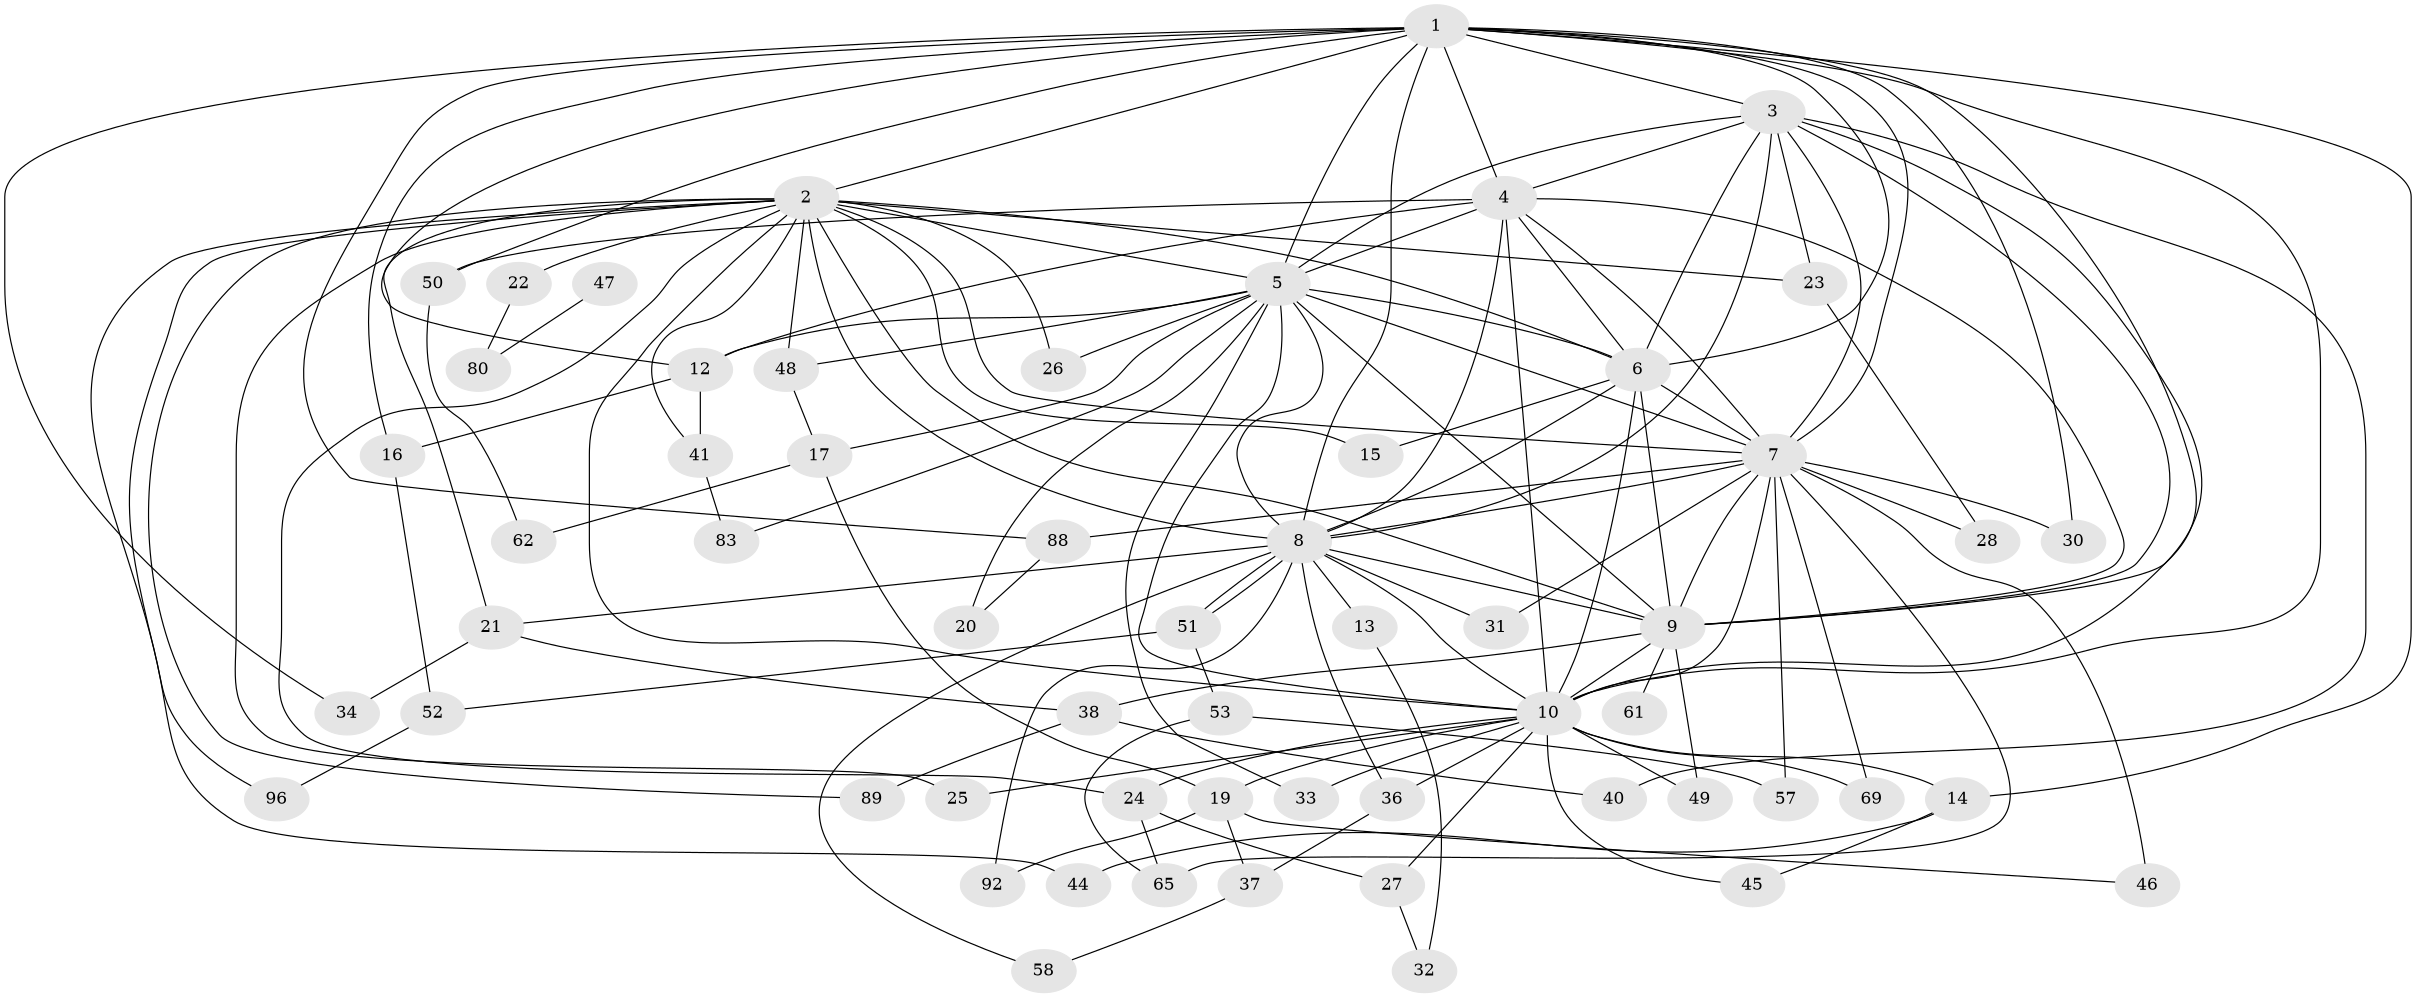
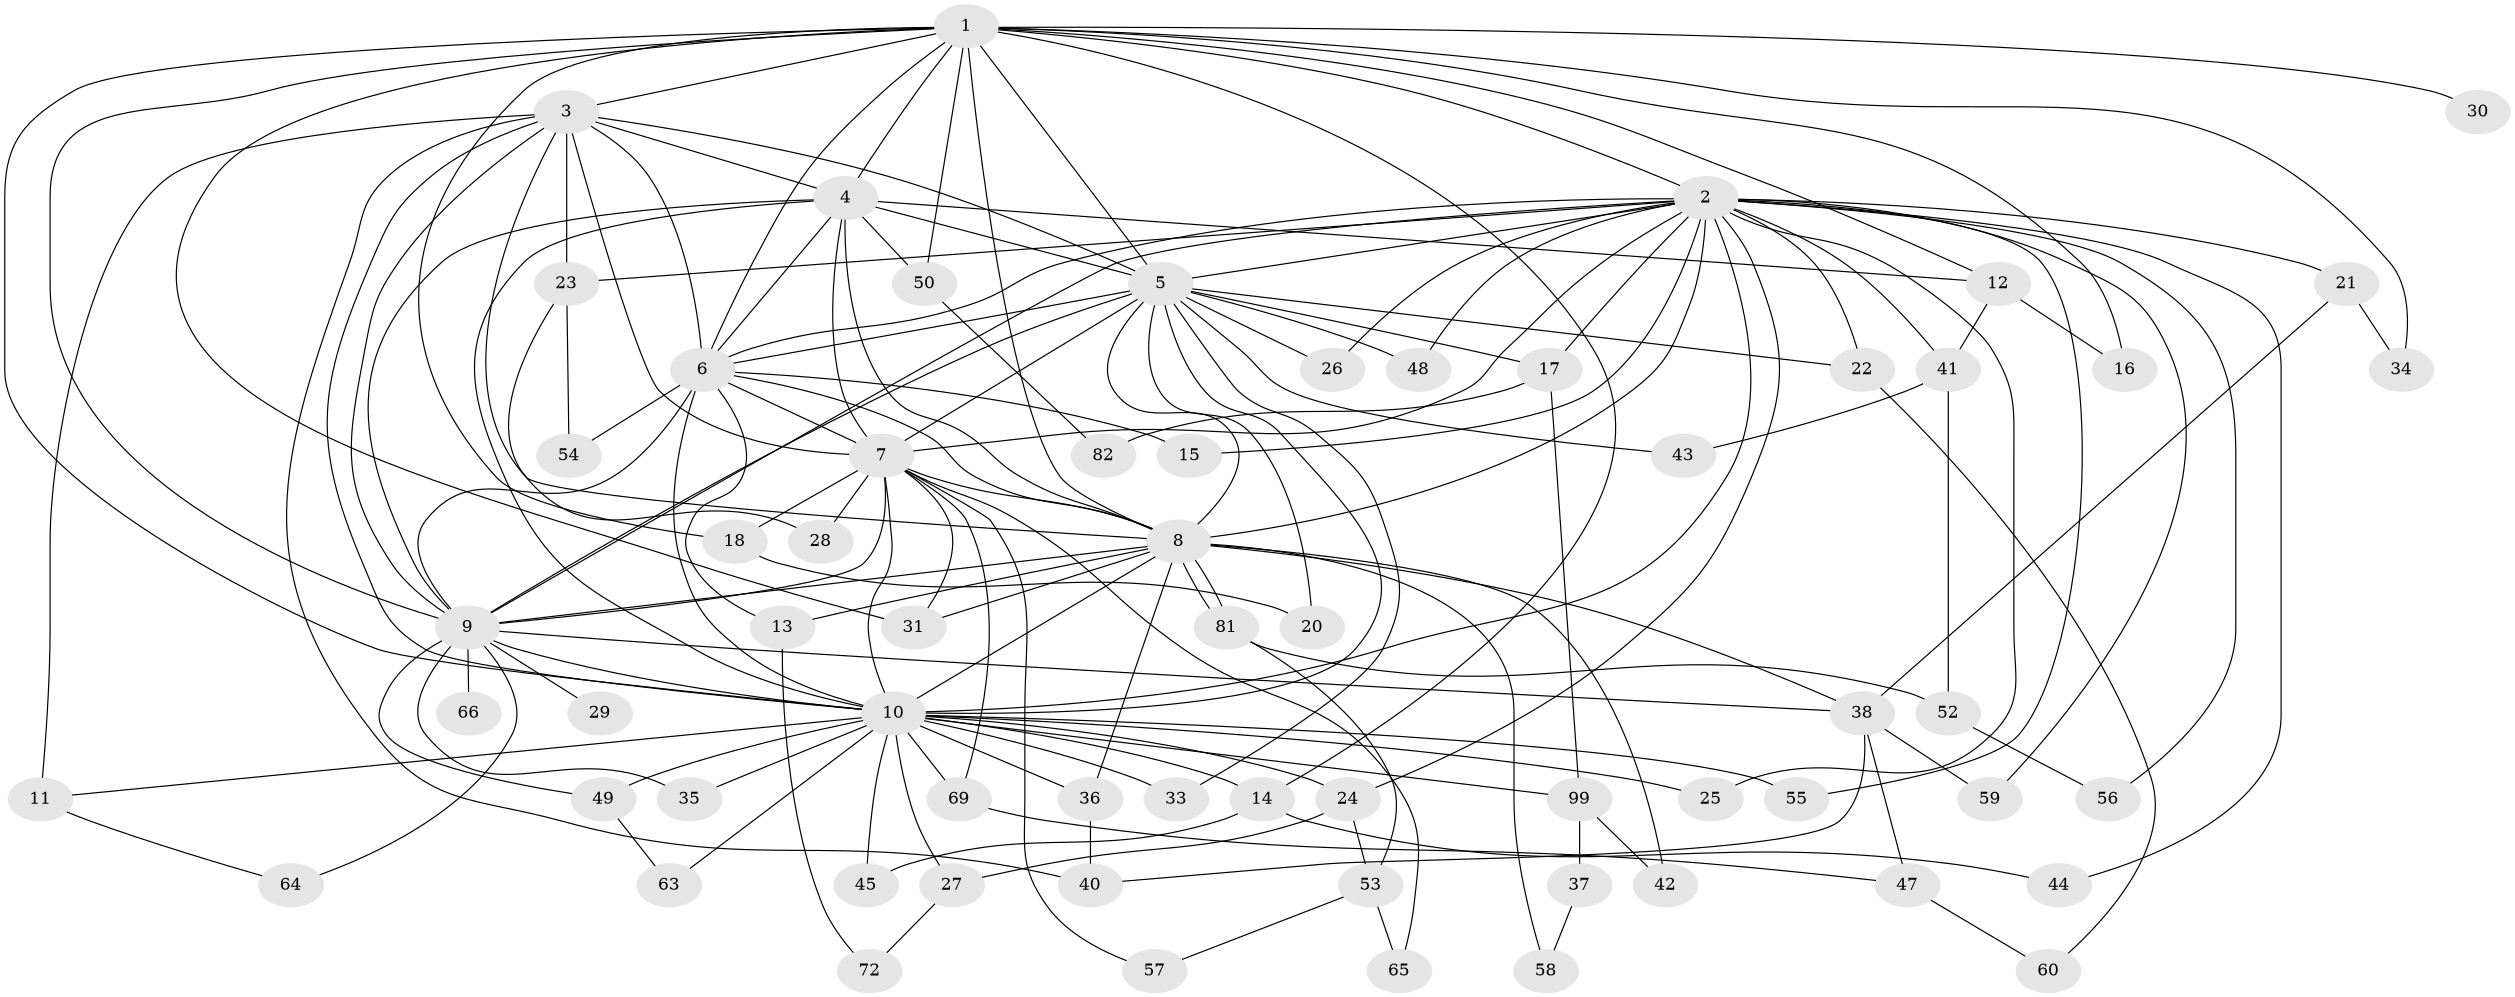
edge "1" -- "7": now "1" -- "31"
edge "5" -- "12": now "5" -- "22"
node "80": label "80" -> "60"
edge "48" -- "17": now "2" -- "17"
node "54": added
edge "7" -- "30": removed
edge "6" -- "13": added
node "62": label "62" -> "82"
node "83": label "83" -> "43"
node "88": label "88" -> "18"
edge "16" -- "52": now "41" -- "52"
edge "8" -- "21": now "8" -- "38"
node "51": label "51" -> "81"
node "66": added
node "29": added
node "61": label "61" -> "64"
node "11": added
node "96": label "96" -> "56"
node "35": added
node "89": label "89" -> "59"
node "19": label "19" -> "99"
node "55": added
edge "38" -- "47": added
edge "24" -- "65": now "24" -- "53"
edge "36" -- "37": now "36" -- "40"
edge "69" -- "47": added
node "63": added
node "92": label "92" -> "42"
node "46": removed
node "32": label "32" -> "72"
